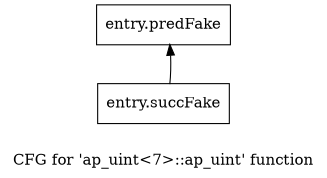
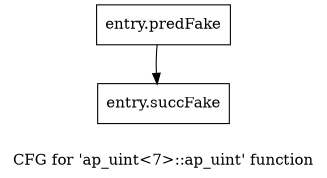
edge "entry.succFake" -> "entry.predFake": reversed
